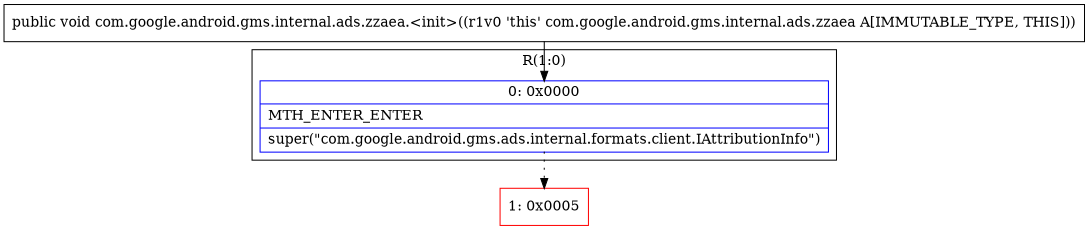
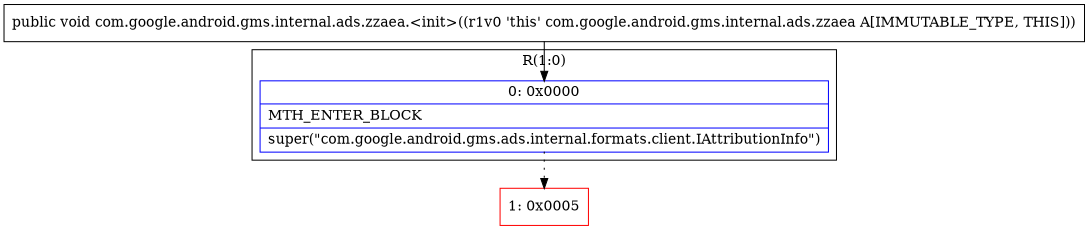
node "0: 0x0000": text "MTH_ENTER_ENTER" -> "MTH_ENTER_BLOCK"
